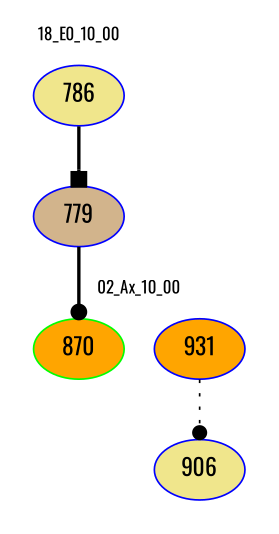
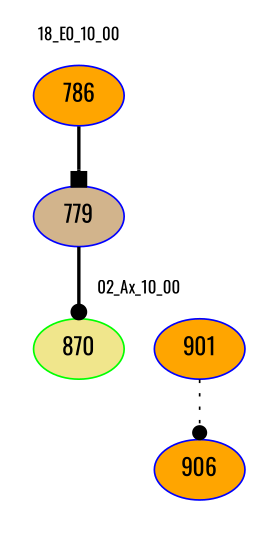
node "786": fillcolor khaki -> orange
node "870": fillcolor orange -> khaki
node "931": label "931" -> "901"
node "906": fillcolor khaki -> orange
